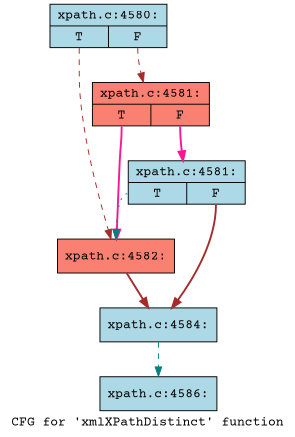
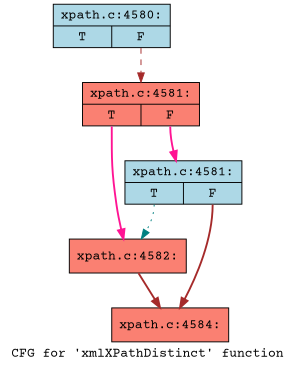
edge "xpath.c:4580:" -> "xpath.c:4582:": removed
node "xpath.c:4584:": fillcolor lightblue -> salmon
node "xpath.c:4586:": removed
